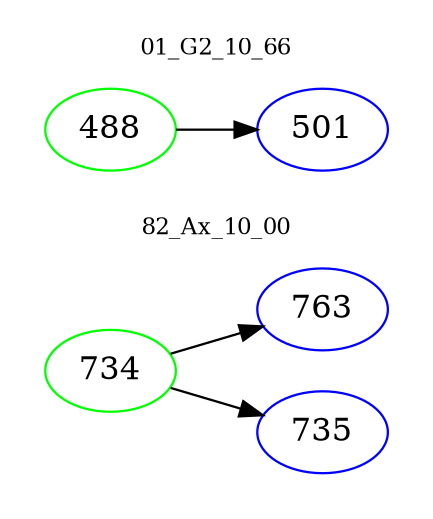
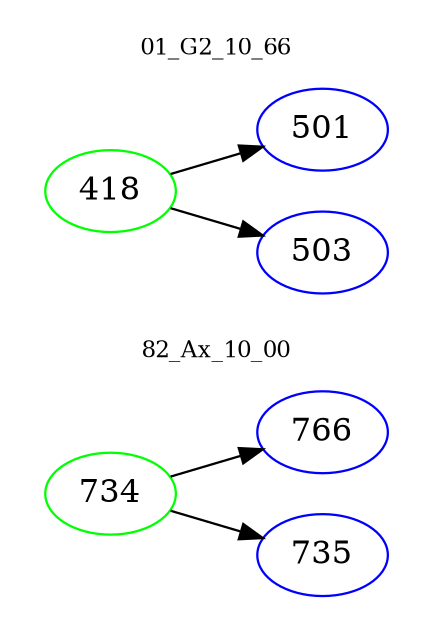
node "488": label "488" -> "418"
node "503": added
node "763": label "763" -> "766"
